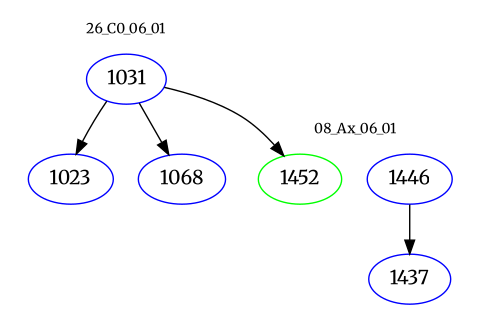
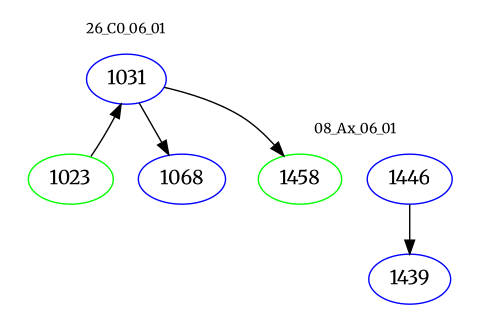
edge "1031" -> "1023": reversed
node "1023": color blue -> green
node "1452": label "1452" -> "1458"
node "1437": label "1437" -> "1439"
